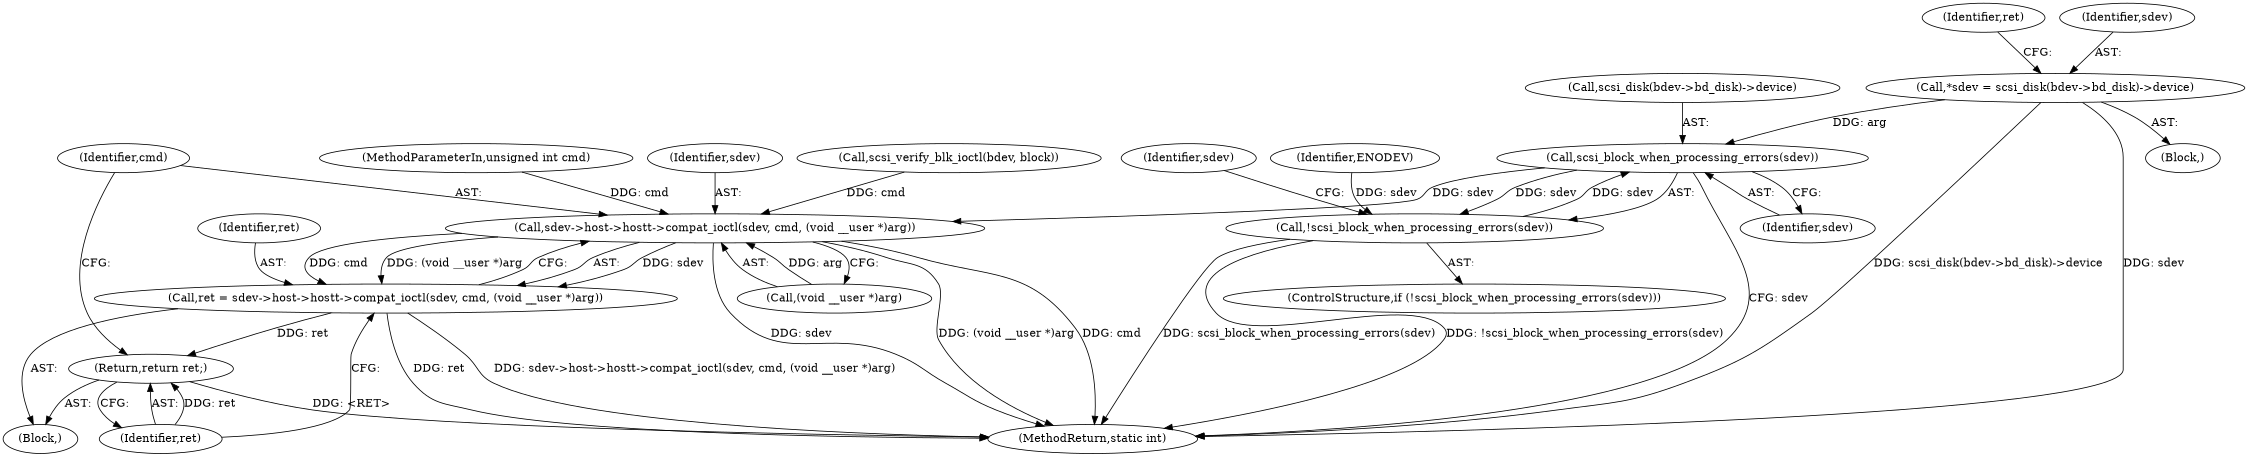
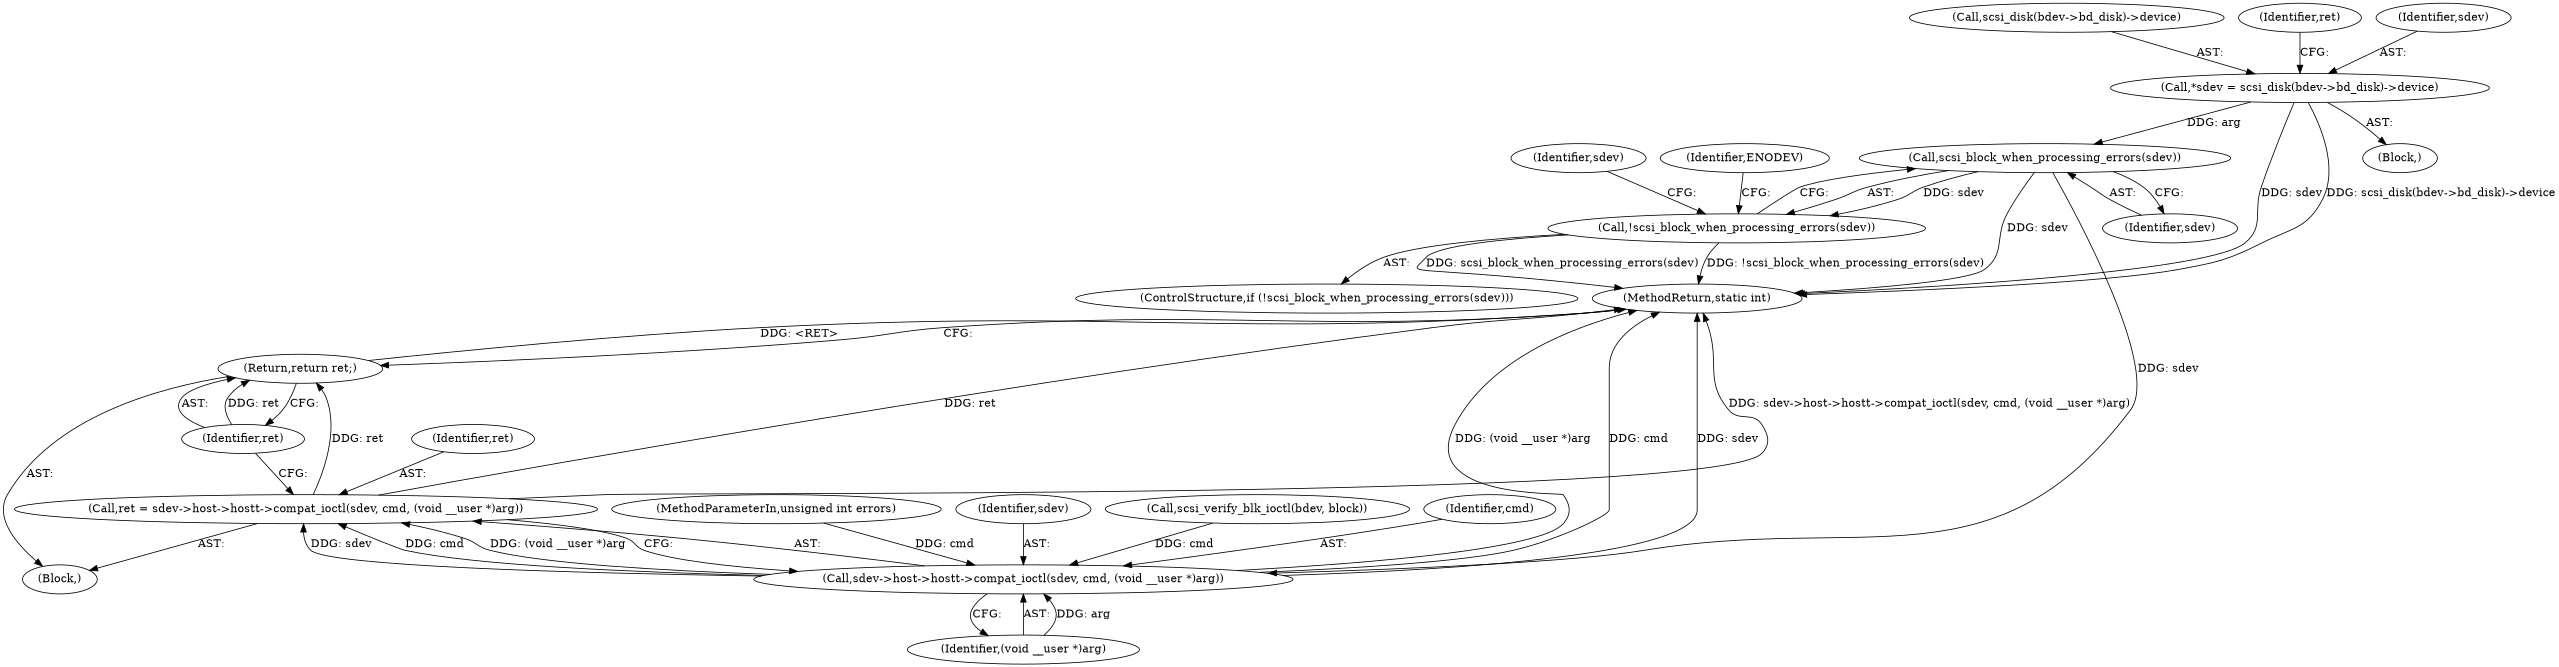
edge "(Call,scsi_disk(bdev->bd_disk)->device)" -> "(Call,scsi_block_when_processing_errors(sdev))": now "(Call,scsi_disk(bdev->bd_disk)->device)" -> "(Call,*sdev = scsi_disk(bdev->bd_disk)->device)"
node "(MethodParameterIn,unsigned int cmd)": label "(MethodParameterIn,unsigned int cmd)" -> "(MethodParameterIn,unsigned int errors)"
edge "(Identifier,ENODEV)" -> "(Call,!scsi_block_when_processing_errors(sdev))": label "DDG: sdev" -> "CFG: "
edge "(Call,!scsi_block_when_processing_errors(sdev))" -> "(Call,scsi_block_when_processing_errors(sdev))": label "DDG: sdev" -> "CFG: "
edge "(Identifier,cmd)" -> "(Return,return ret;)": now "(MethodReturn,static int)" -> "(Return,return ret;)"
node "(Call,(void __user *)arg)": label "(Call,(void __user *)arg)" -> "(Identifier,(void __user *)arg)"
edge "(Call,scsi_block_when_processing_errors(sdev))" -> "(MethodReturn,static int)": label "CFG: sdev" -> "DDG: sdev"
